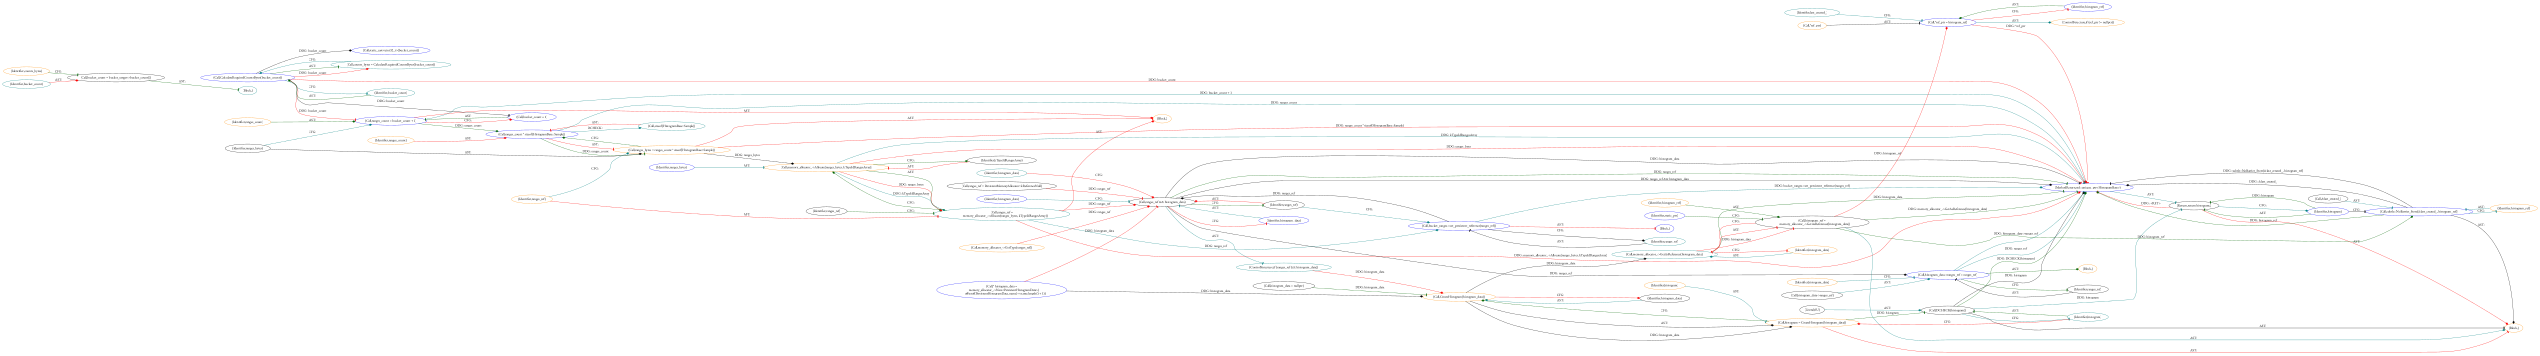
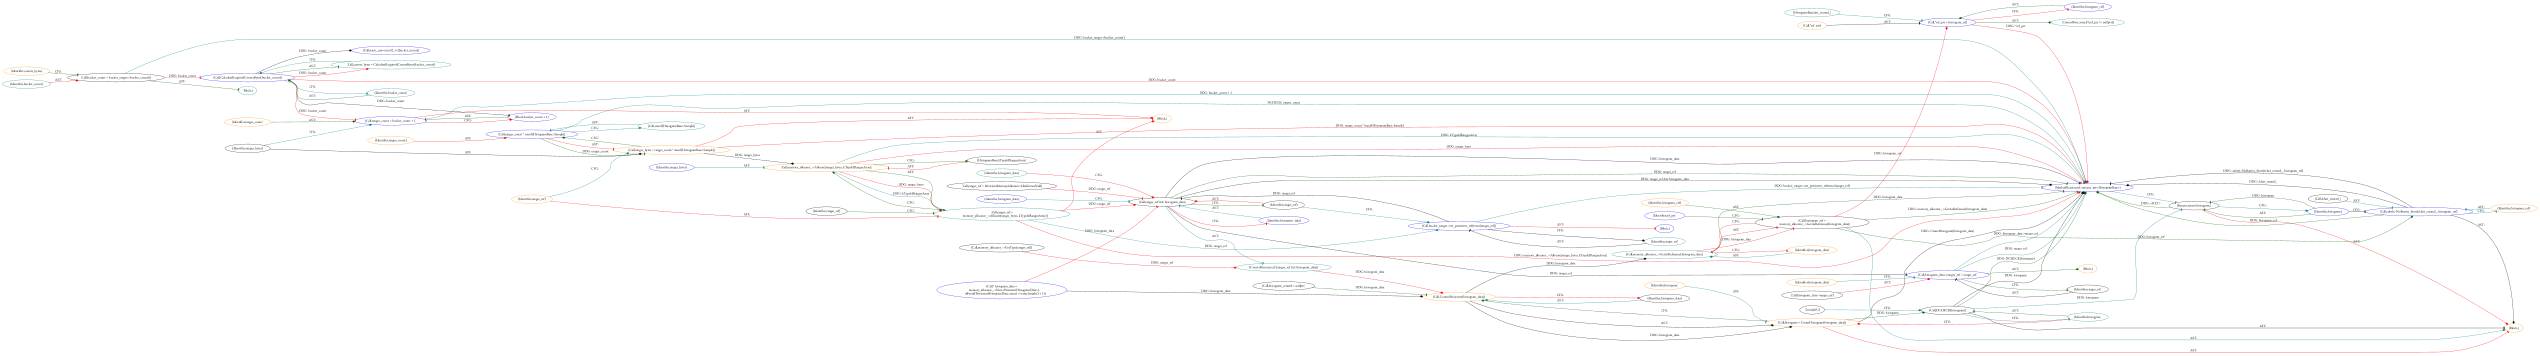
node "(Identifier,last_created_)": label "(Identifier,last_created_)" -> "(HistogramBase,last_created_)"
edge "(Call,*ref_ptr = histogram_ref)" -> "(ControlStructure,if (ref_ptr != nullptr))": color teal -> darkgreen
node "(ControlStructure,if (ref_ptr != nullptr))": color darkorange -> teal
edge "(Call,bucket_count = bucket_ranges->bucket_count())" -> "(MethodReturn,std::unique_ptr<HistogramBase>)": added, label "DDG: bucket_ranges->bucket_count()"
edge "(Call,*ref_ptr = histogram_ref)" -> "(MethodReturn,std::unique_ptr<HistogramBase>)": arrowhead tee -> diamond
edge "(Call,bucket_count = bucket_ranges->bucket_count())" -> "(Call,CalculateRequiredCountsBytes(bucket_count))": added, label "DDG: bucket_count"
edge "(Call,ranges_count * sizeof(HistogramBase::Sample))" -> "(MethodReturn,std::unique_ptr<HistogramBase>)": label "DDG: ranges_count" -> "DCHECK: ranges_count"
node "(Call,bucket_count + 1)": label "(Call,bucket_count + 1)" -> "(Block,bucket_count + 1)"
edge "(Call,sizeof(HistogramBase::Sample))" -> "(Call,ranges_count * sizeof(HistogramBase::Sample))": color red -> teal
edge "(Call,ranges_count = bucket_count + 1)" -> "(Call,ranges_count * sizeof(HistogramBase::Sample))": removed, label "DDG: ranges_count"
edge "(Call,ranges_count * sizeof(HistogramBase::Sample))" -> "(Call,sizeof(HistogramBase::Sample))": label "DCHECK: " -> "CFG: "
node "(Identifier,kTypeIdRangesArray)": label "(Identifier,kTypeIdRangesArray)" -> "(HistogramBase,kTypeIdRangesArray)"
edge "(Call,bucket_ranges->set_persistent_reference(ranges_ref))" -> "(MethodReturn,std::unique_ptr<HistogramBase>)": arrowhead diamond -> tee
edge "(MethodReturn,std::unique_ptr<HistogramBase>)" -> "(Return,return histogram;)": label "AST: " -> "CFG: "
edge "(Call,bucket_ranges->set_persistent_reference(ranges_ref))" -> "(Call,ranges_ref && histogram_data)": arrowhead diamond -> tee
edge "(Return,return histogram;)" -> "(MethodReturn,std::unique_ptr<HistogramBase>)": color red -> darkgreen
node "(Identifier,static_ptr)": label "(Identifier,static_ptr)" -> "(Identifier,ref_ptr)"
edge "(Call,memory_allocator_->GetType(ranges_ref))" -> "(Call,ranges_ref && histogram_data)": now "(Call,memory_allocator_->GetType(ranges_ref))" -> "(ControlStructure,if (ranges_ref && histogram_data))"
edge "(Call,histogram = CreateHistogram(histogram_data))" -> "(MethodReturn,std::unique_ptr<HistogramBase>)": added, label "DDG: CreateHistogram(histogram_data)"
node "(Call,memory_allocator_->GetType(ranges_ref))": color darkorange -> black
edge "(Call,ranges_ref && histogram_data)" -> "(Call,histogram_data->ranges_ref = ranges_ref)": arrowhead diamond -> tee
node "(Call,histogram_data = nullptr)": label "(Call,histogram_data = nullptr)" -> "(Call,histogram_created = nullptr)"
edge "(Call,histogram_data->ranges_ref)" -> "(Call,histogram_data->ranges_ref = ranges_ref)": color teal -> red
node "(Call,CreateHistogram(histogram_data))": label "(Call,CreateHistogram(histogram_data))" -> "(Call,ControlStructure(histogram_data))"
edge "(Literal,0U)" -> "(Call,DCHECK(histogram))": label "AST: " -> "CFG: "
edge "(Call,histogram = CreateHistogram(histogram_data))" -> "(Call,DCHECK(histogram))": arrowhead tee -> diamond
